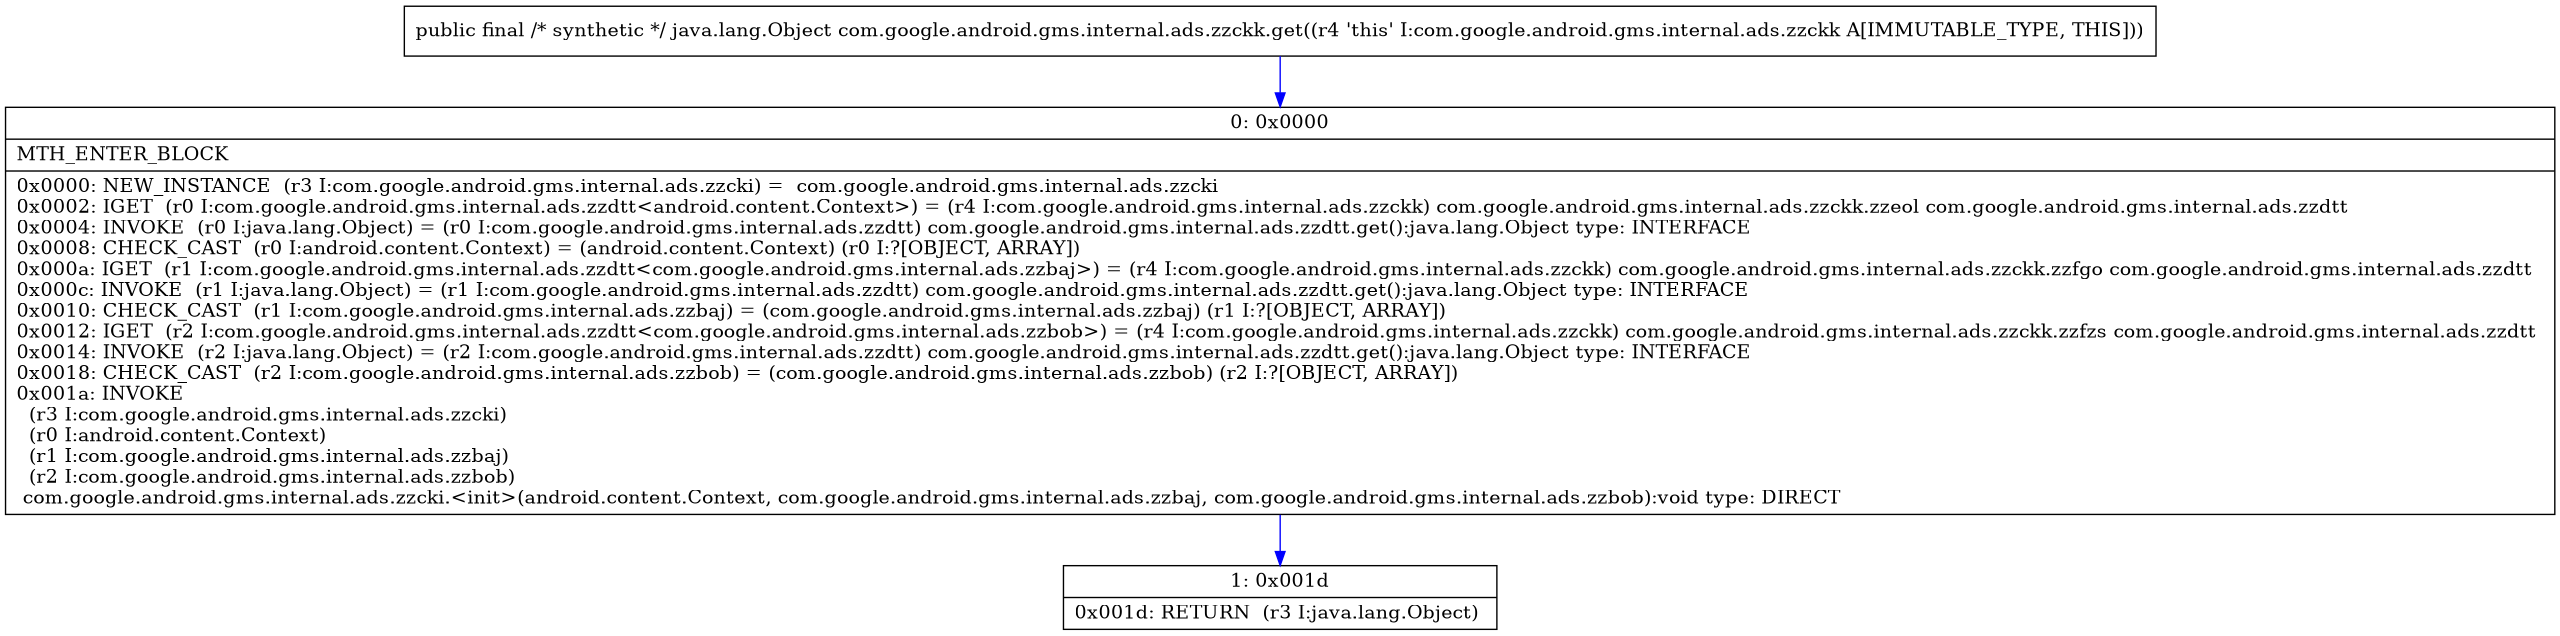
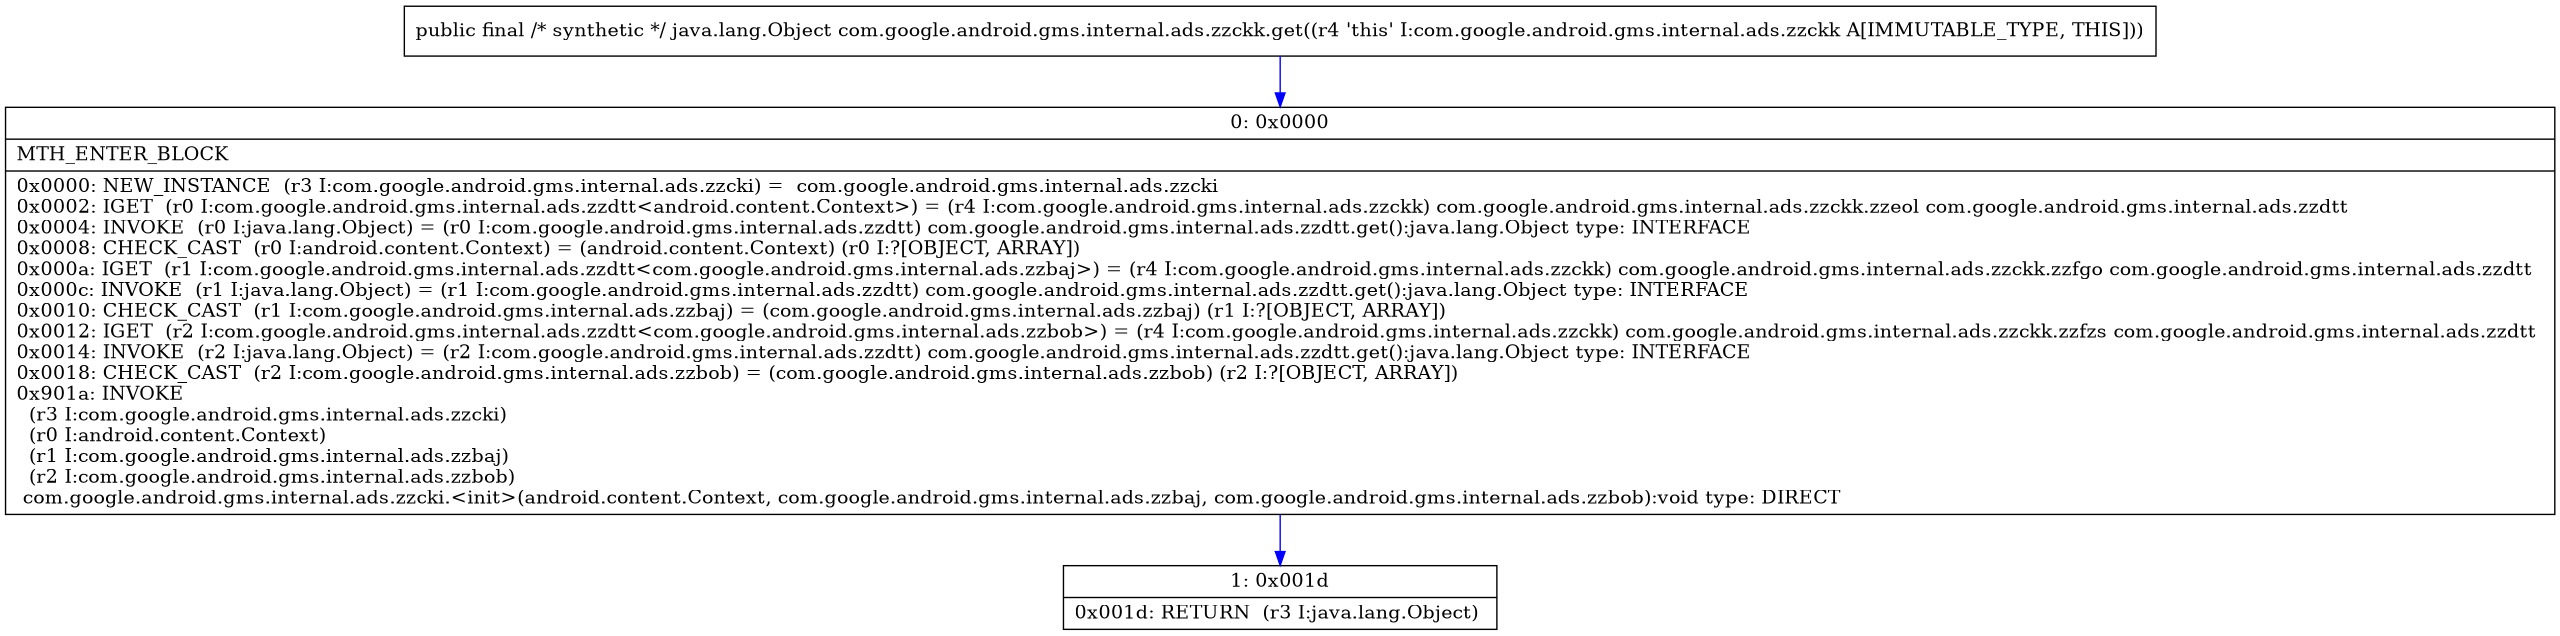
node "0: 0x0000": text "0x001a: INVOKE" -> "0x901a: INVOKE"
